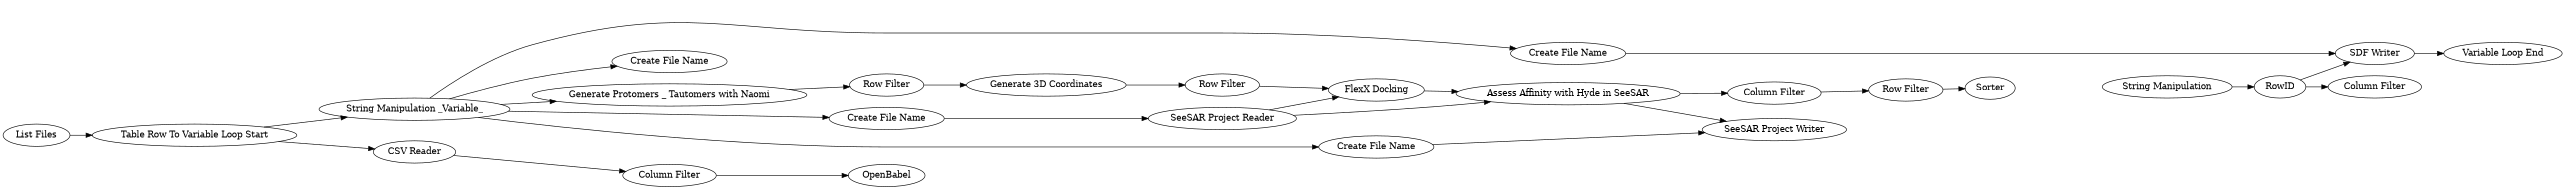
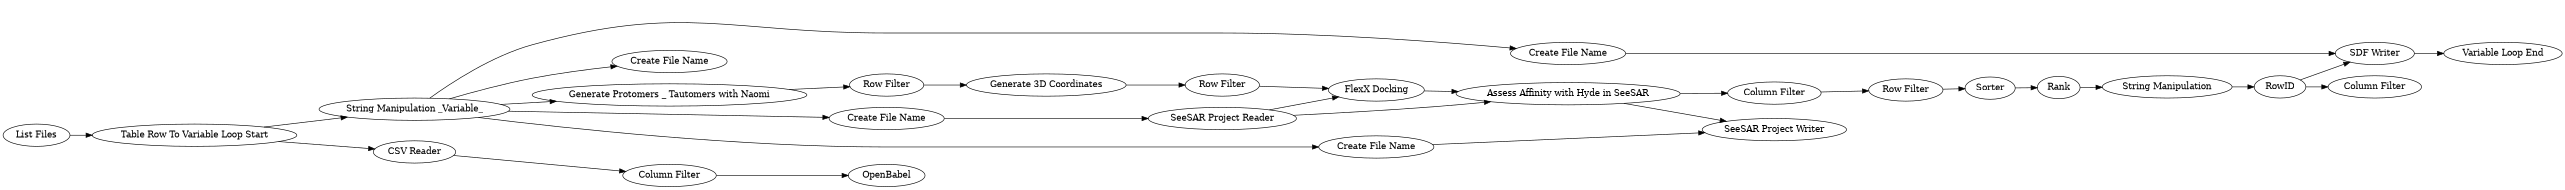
node "Rank": added
